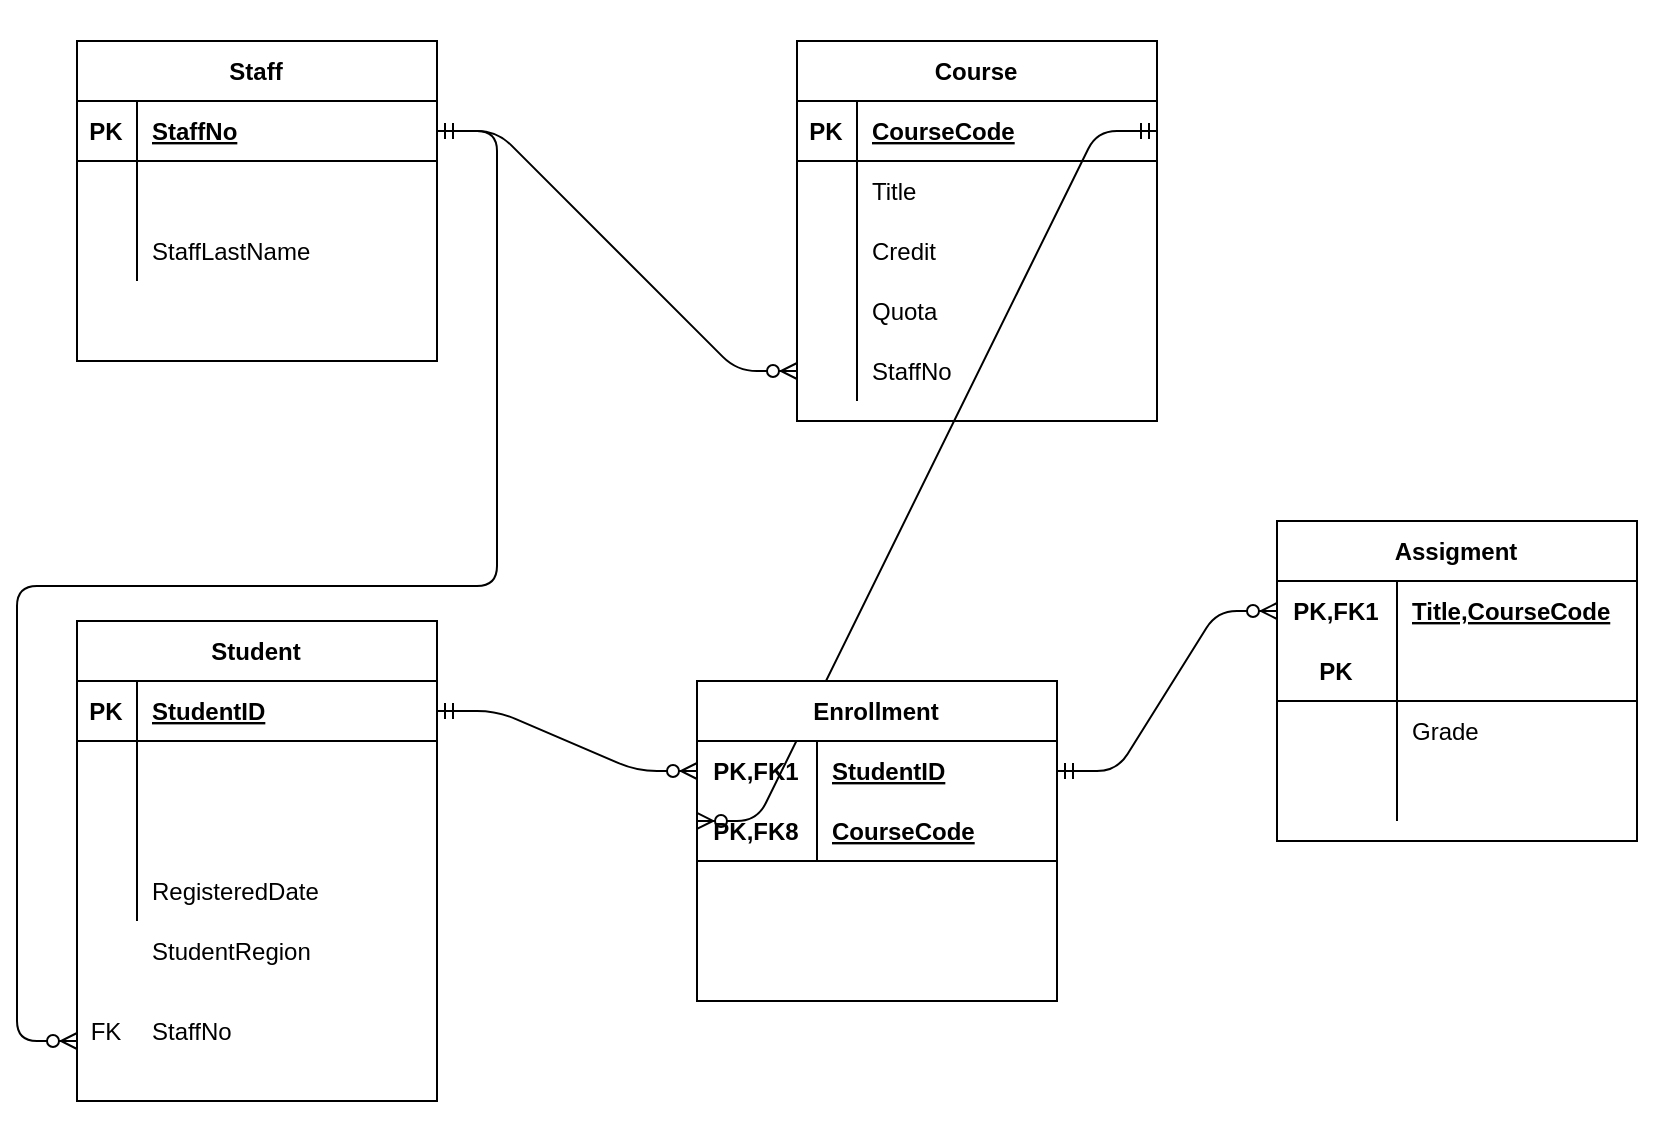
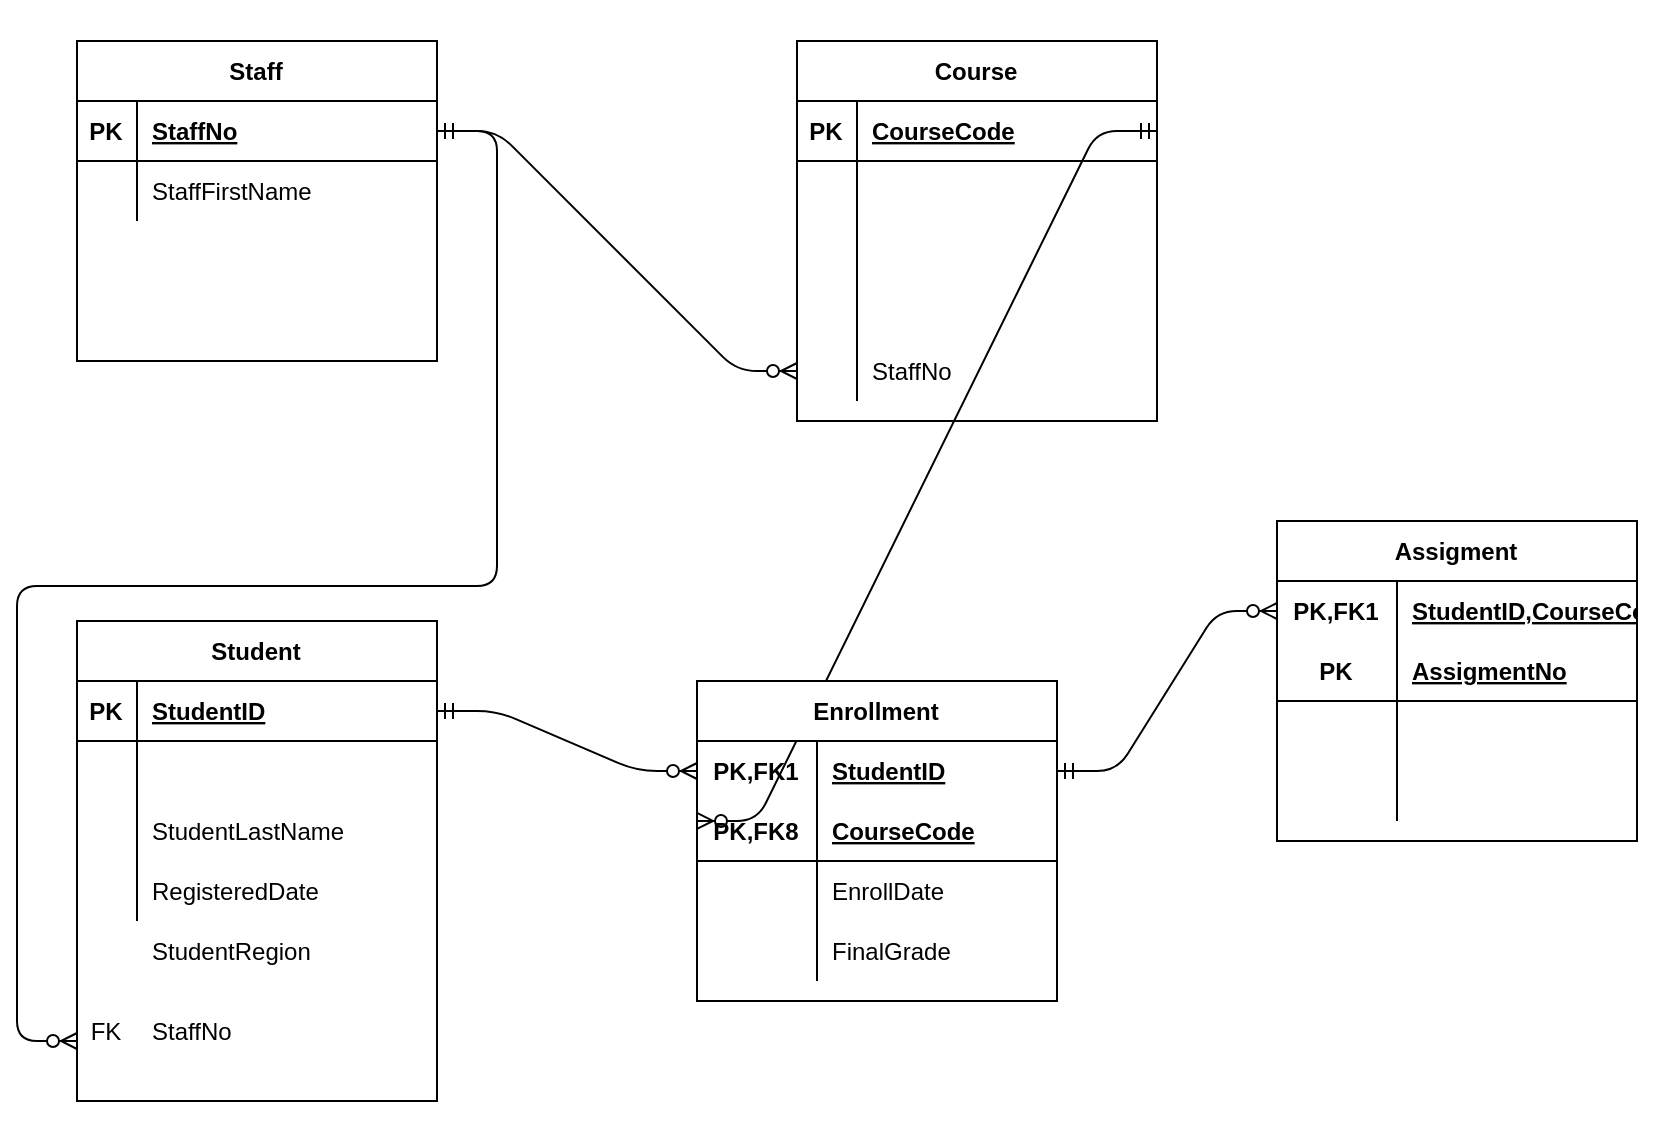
node "StaffFirstName": added
node "Title": removed
node "StaffLastName": removed
node "Credit": removed
node "Quota": removed
node "Title,CourseCode": label "Title,CourseCode" -> "StudentID,CourseCode"
node "AssigmentNo": added
node "Grade": removed
node "StudentLastName": added
node "EnrollDate": added
node "FinalGrade": added
